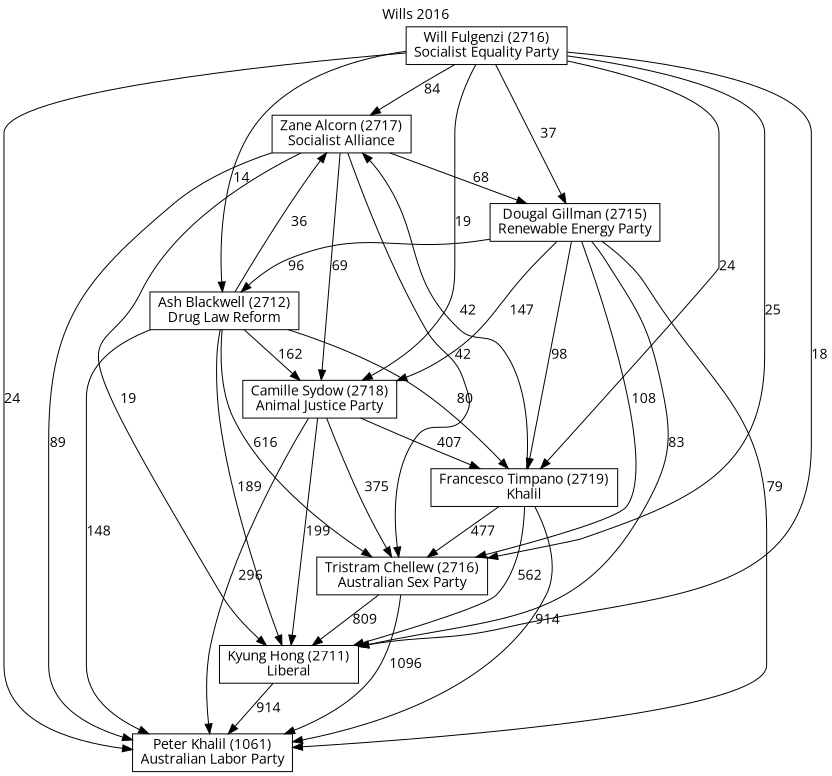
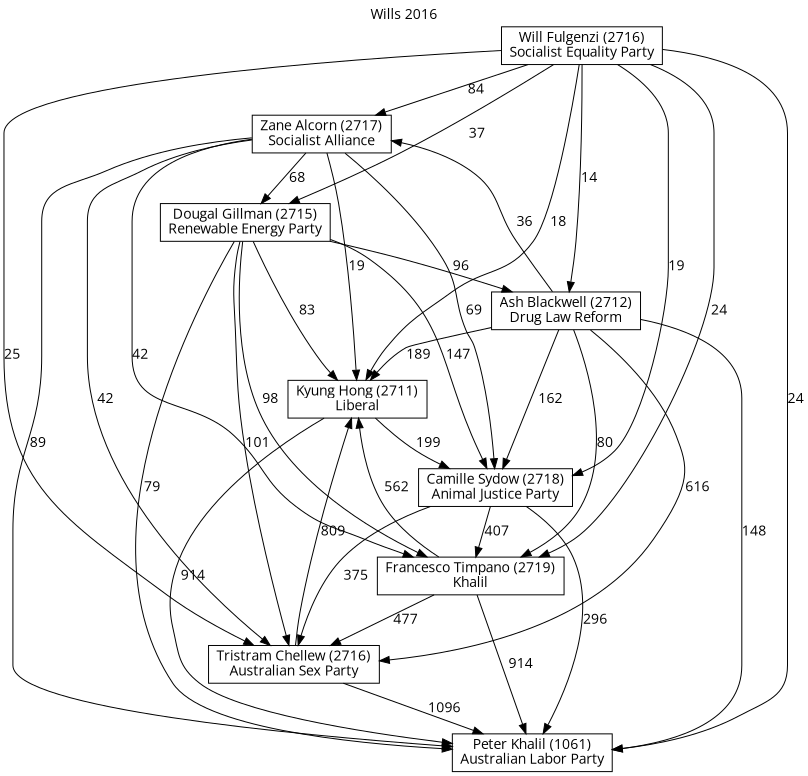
edge "Francesco Timpano (2719) Khalil" -> "Zane Alcorn (2717) Socialist Alliance": reversed
edge "Dougal Gillman (2715) Renewable Energy Party" -> "Tristram Chellew (2716) Australian Sex Party": label "108" -> "101"
edge "Camille Sydow (2718) Animal Justice Party" -> "Kyung Hong (2711) Liberal": reversed
